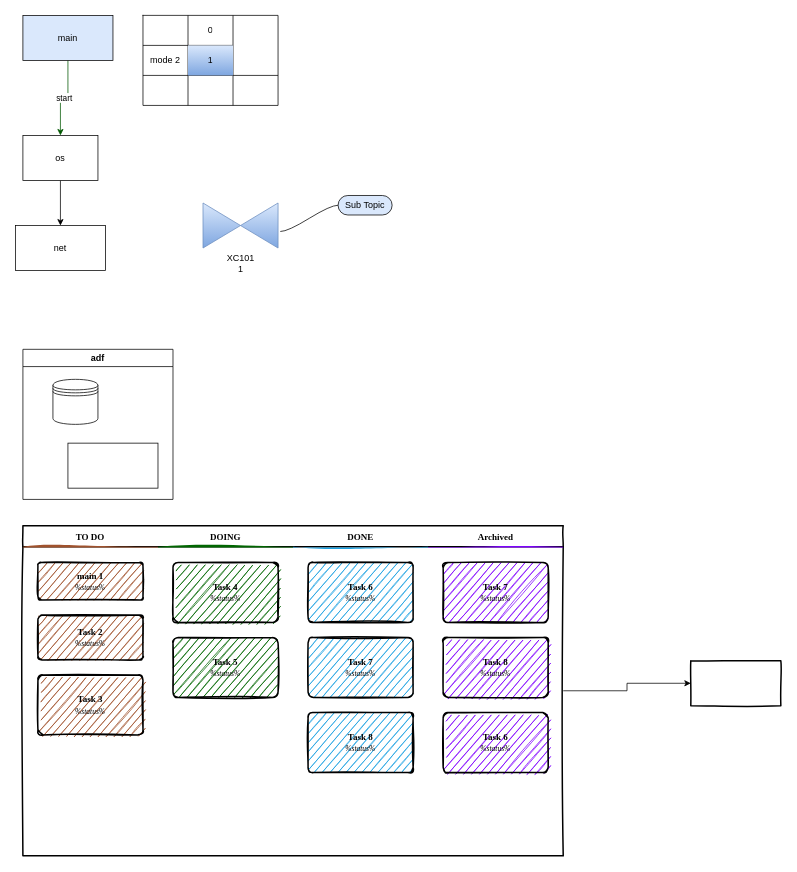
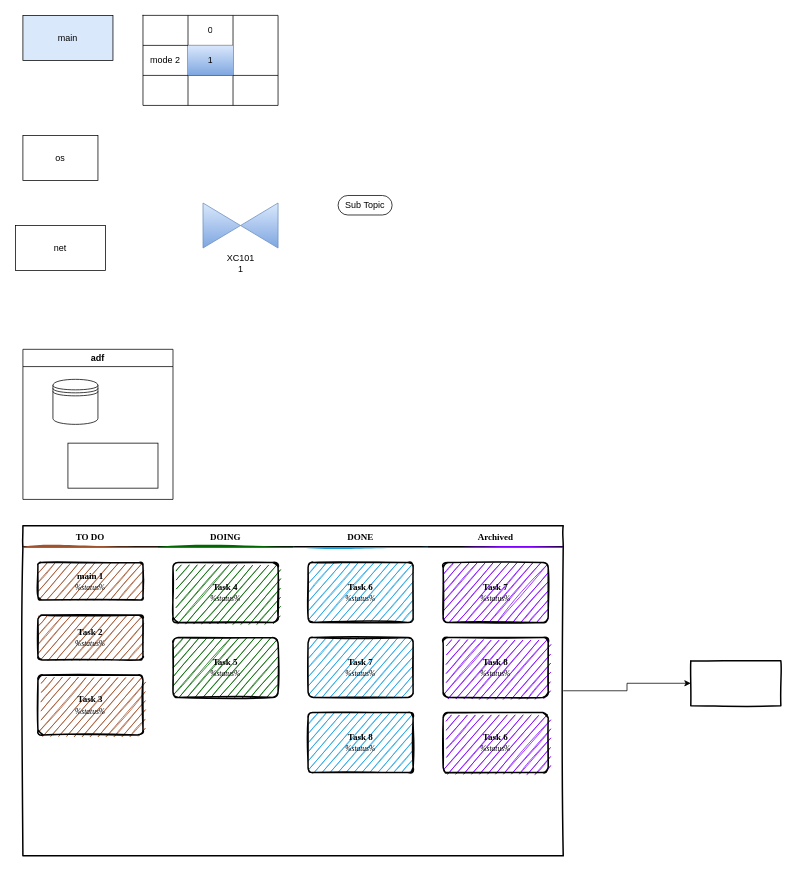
edge "main" -> "os": removed, label "start"
edge "os" -> "net": removed
node "Sub Topic": fillcolor #dae8fc -> #ffffff
edge "Sub Topic" -- "XC101 1": removed
